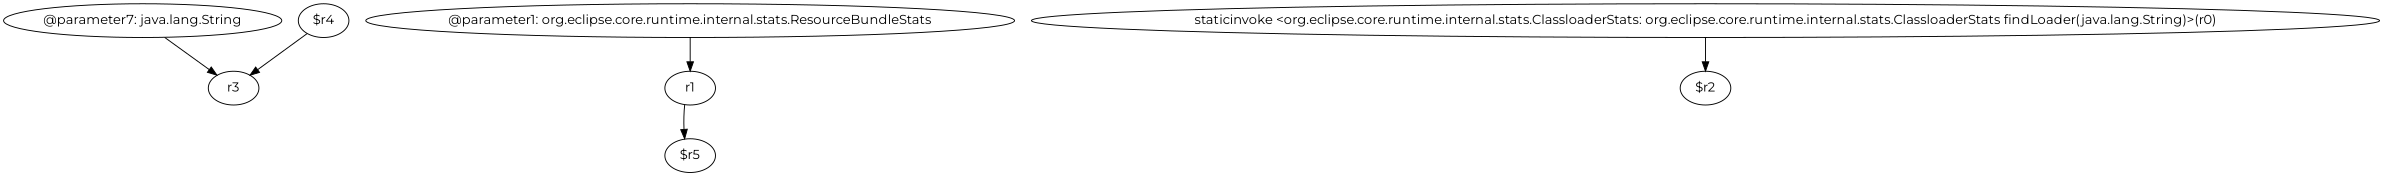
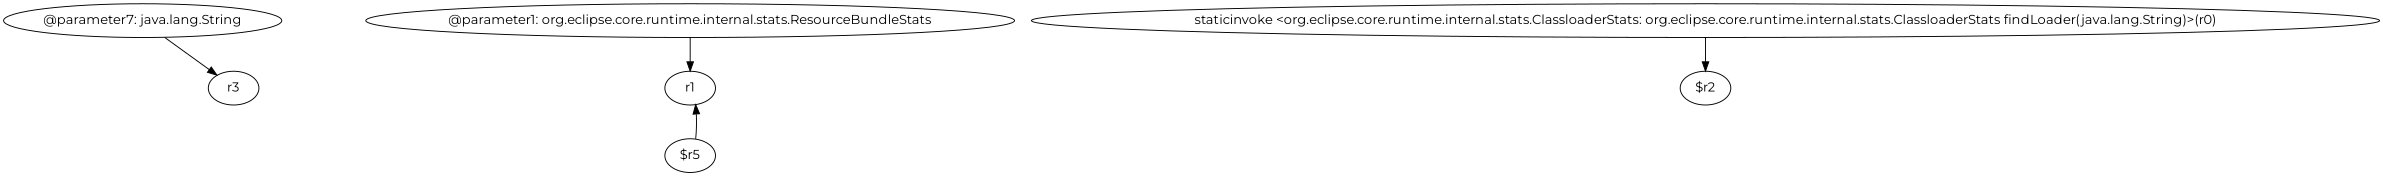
node "$r4": removed
edge "r1" -> "$r5": reversed
